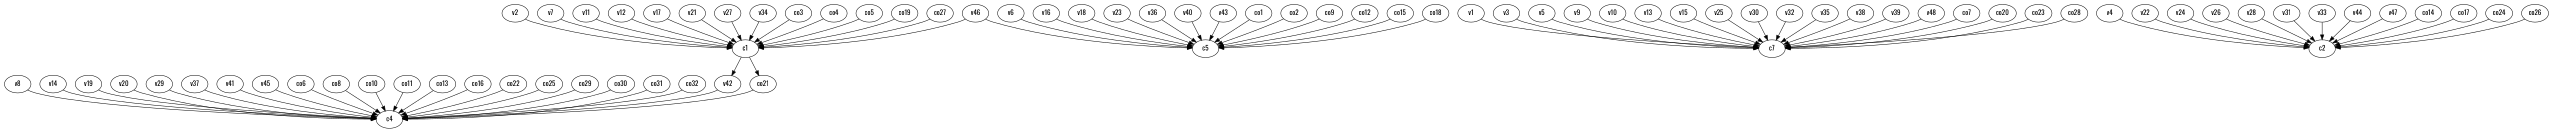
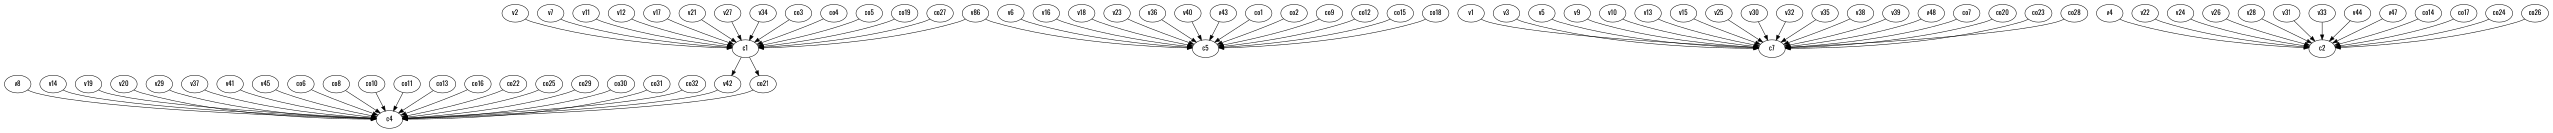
node "v46": label "v46" -> "v86"
